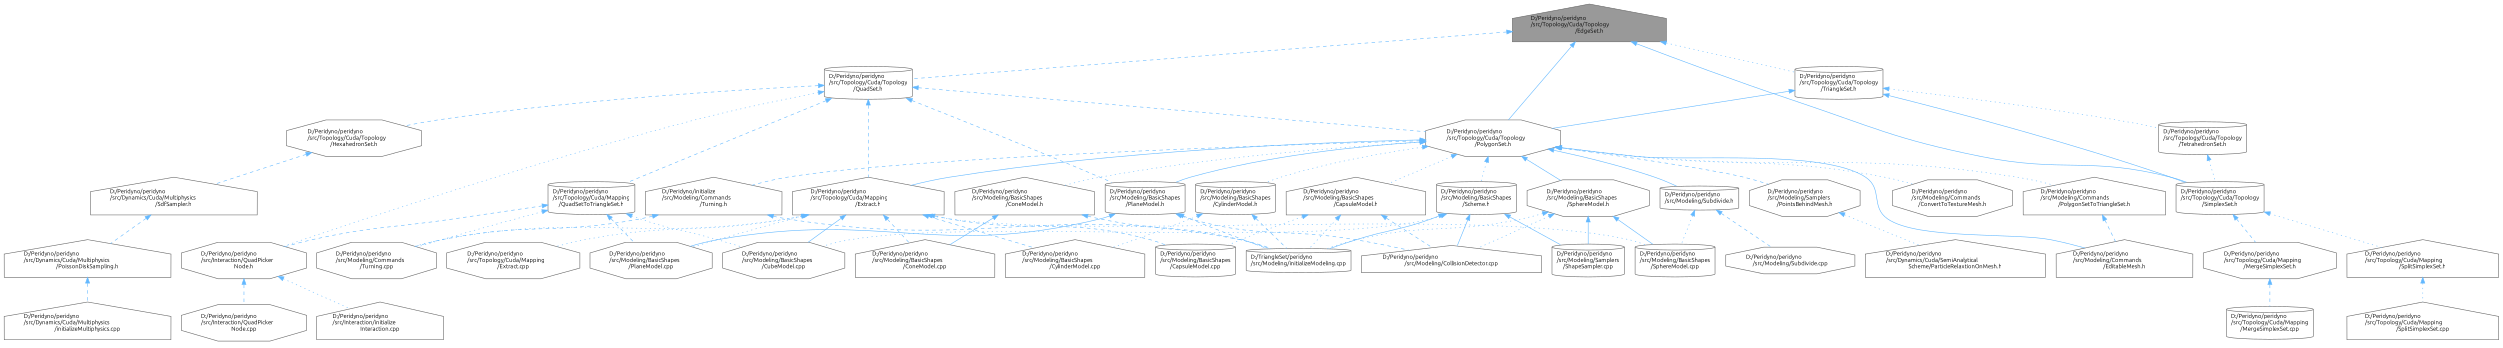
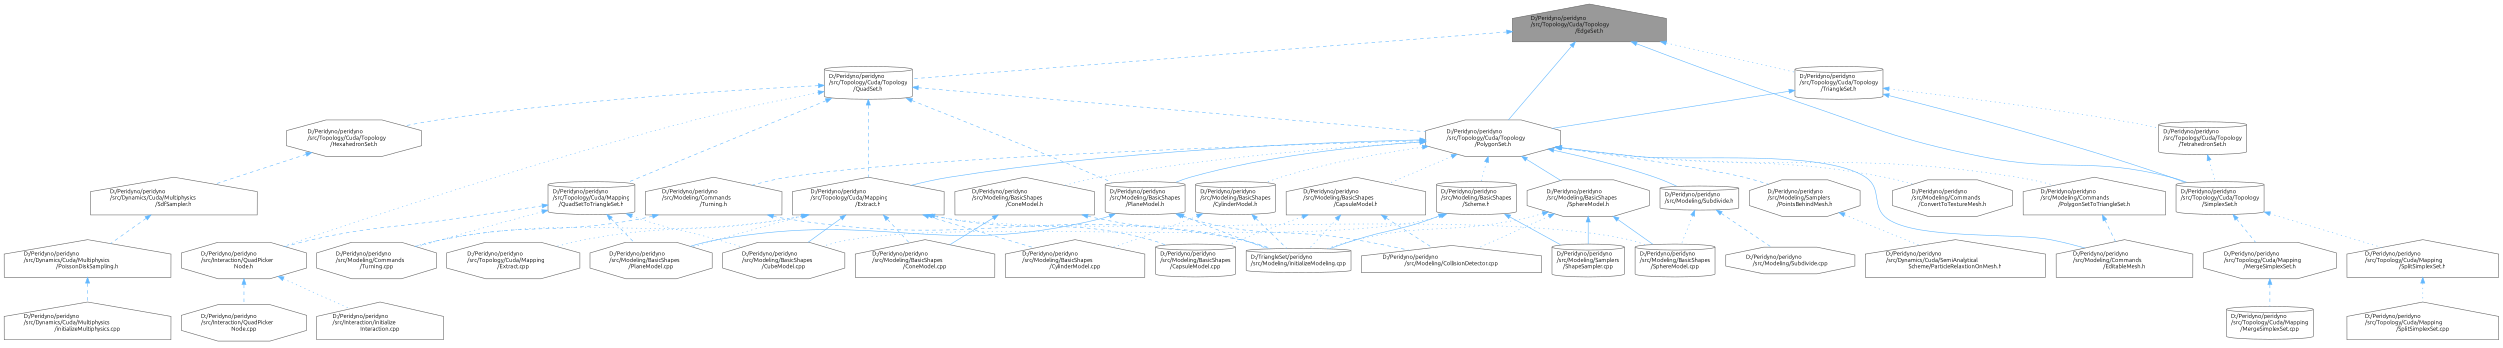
node "D:/Peridyno/initialize /src/Modeling/Commands /Turning.h": label "D:/Peridyno/initialize /src/Modeling/Commands /Turning.h" -> "D:/Peridyno/peridyno /src/Modeling/Commands /Turning.h"
edge "D:/Peridyno/peridyno /src/Modeling/CollisionDetector.cpp" -> "D:/Peridyno/peridyno /src/Modeling/BasicShapes /Scheme.h": removed
